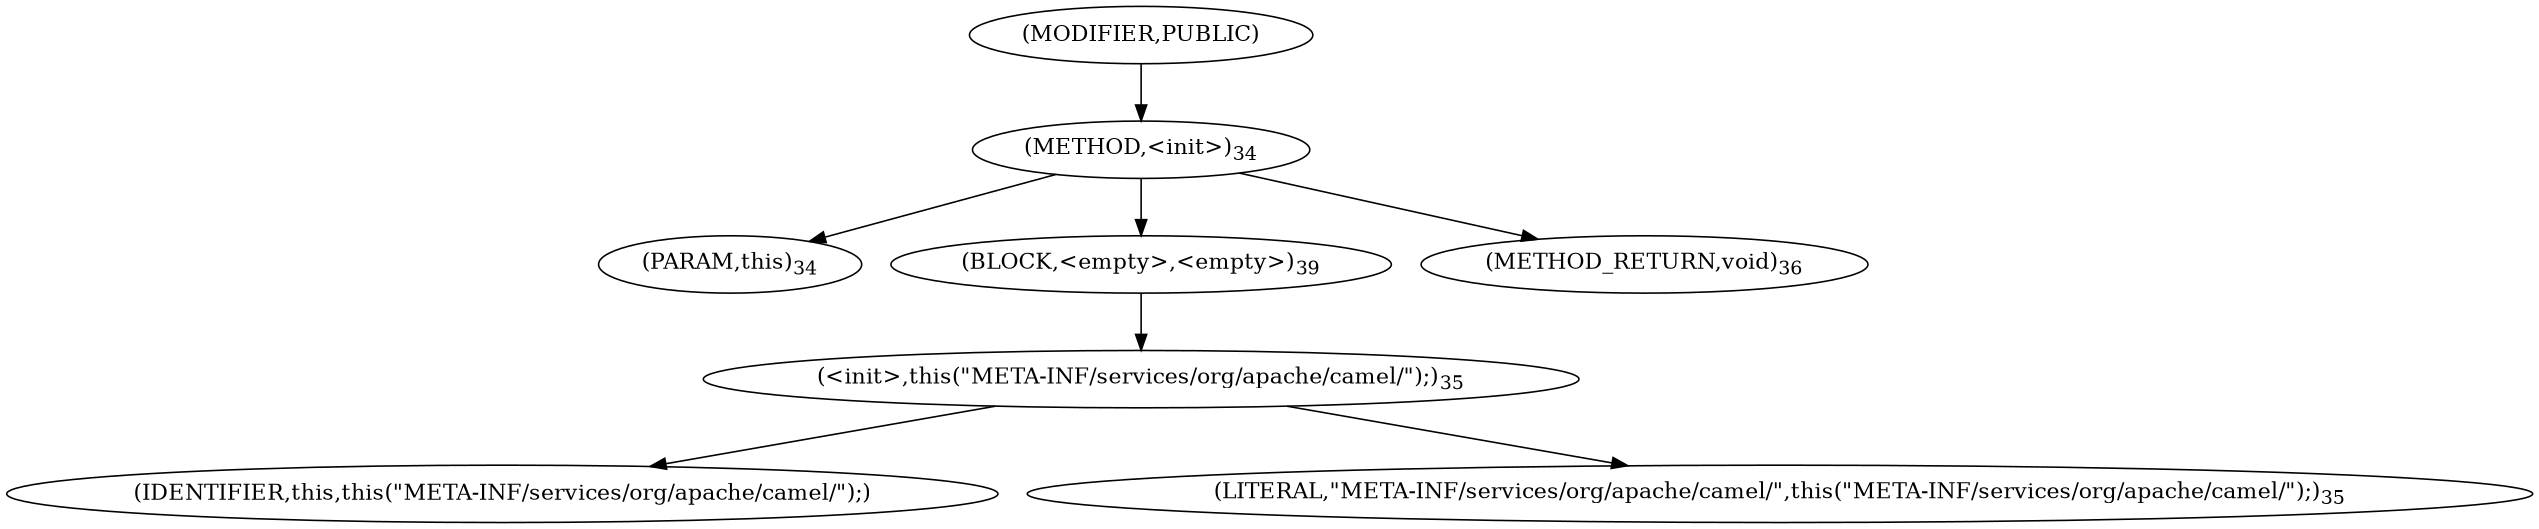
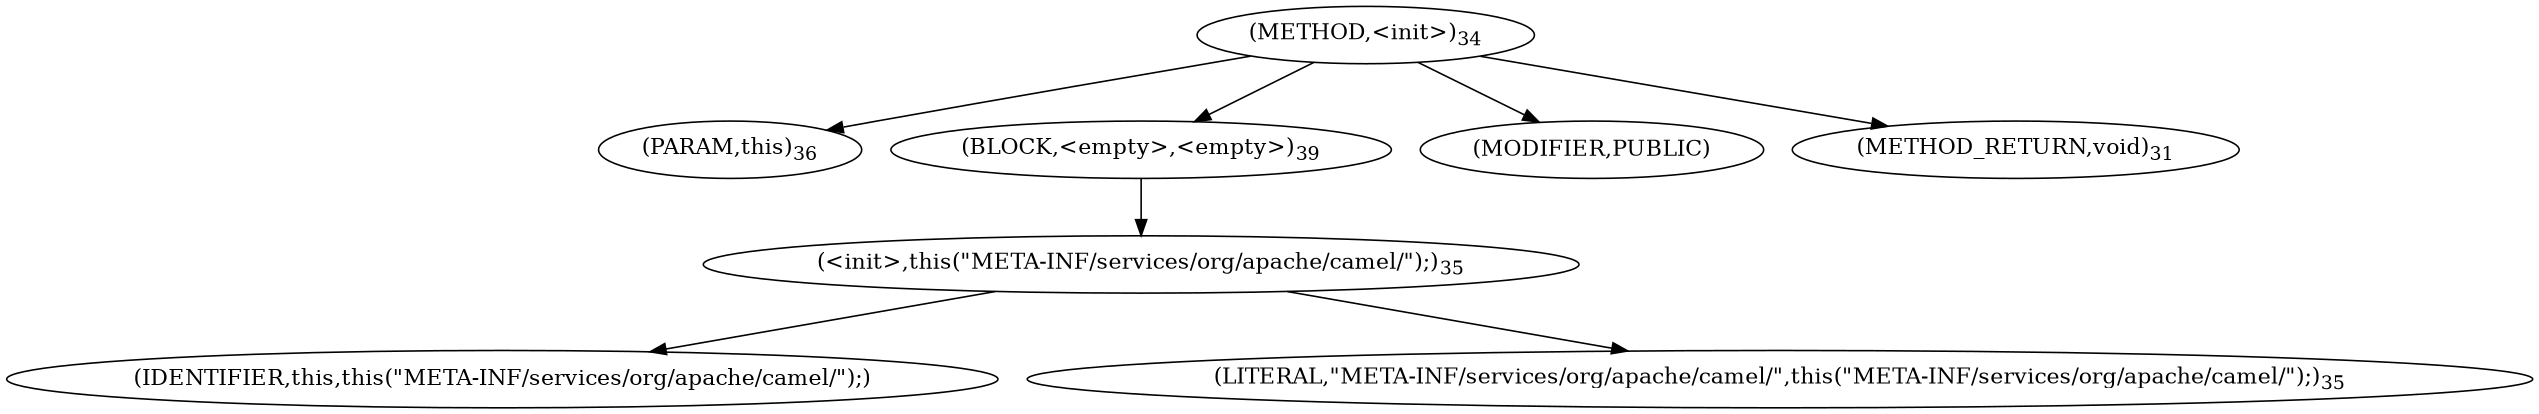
edge "(MODIFIER,PUBLIC)" -> "(METHOD,<init>)": reversed
node "(PARAM,this)": text "34" -> "36"
node "(METHOD_RETURN,void)": text "36" -> "31"
